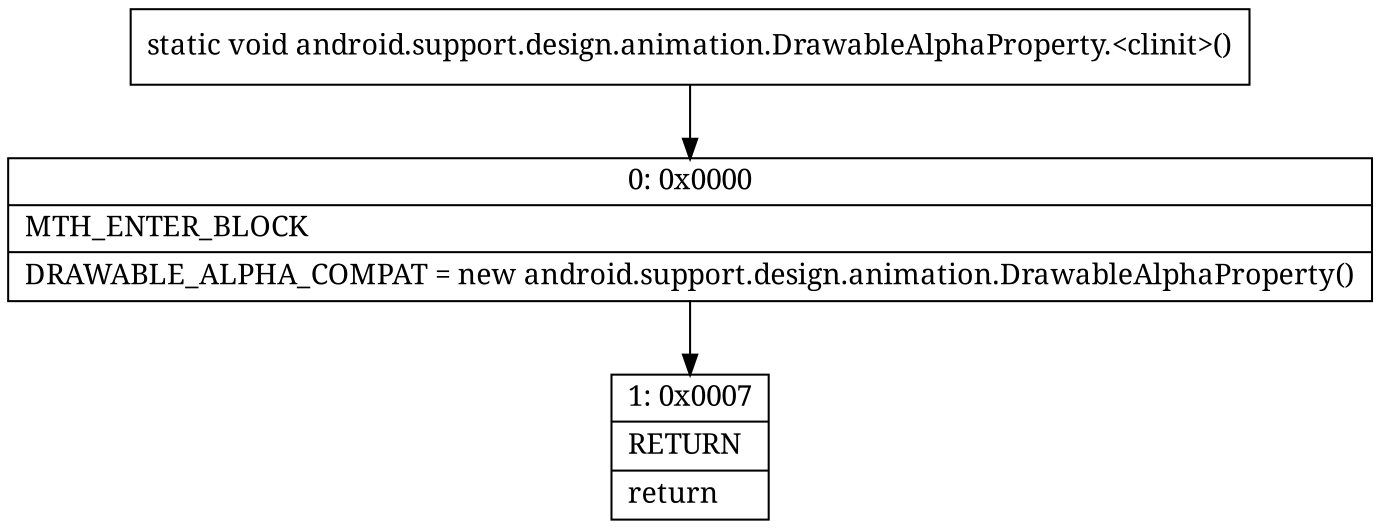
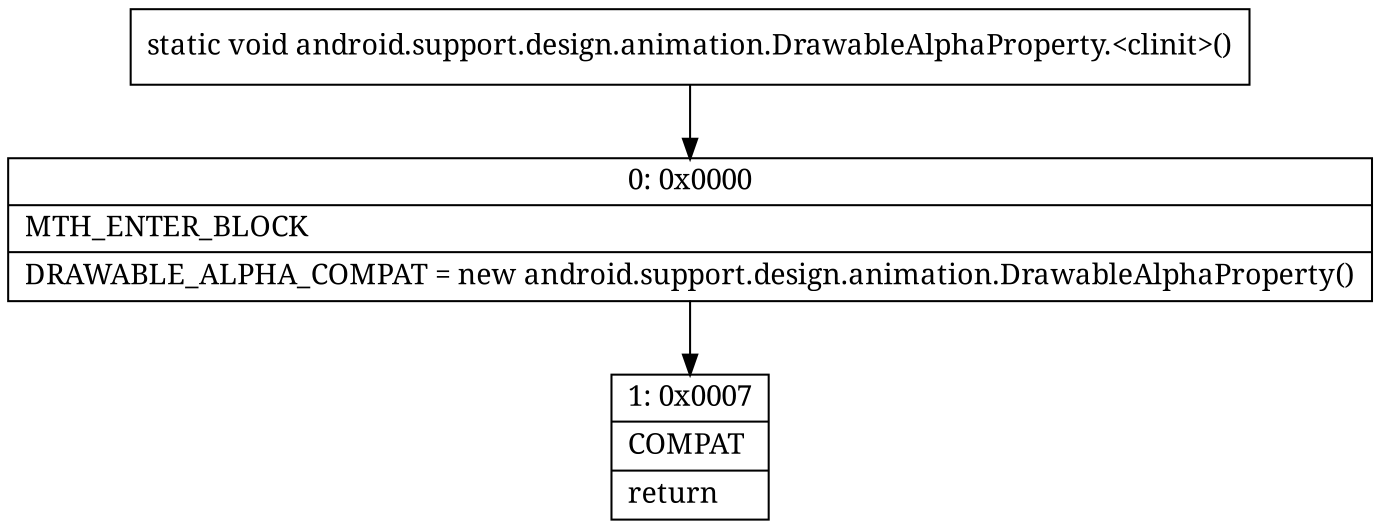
node "1: 0x0007": text "RETURN" -> "COMPAT"
